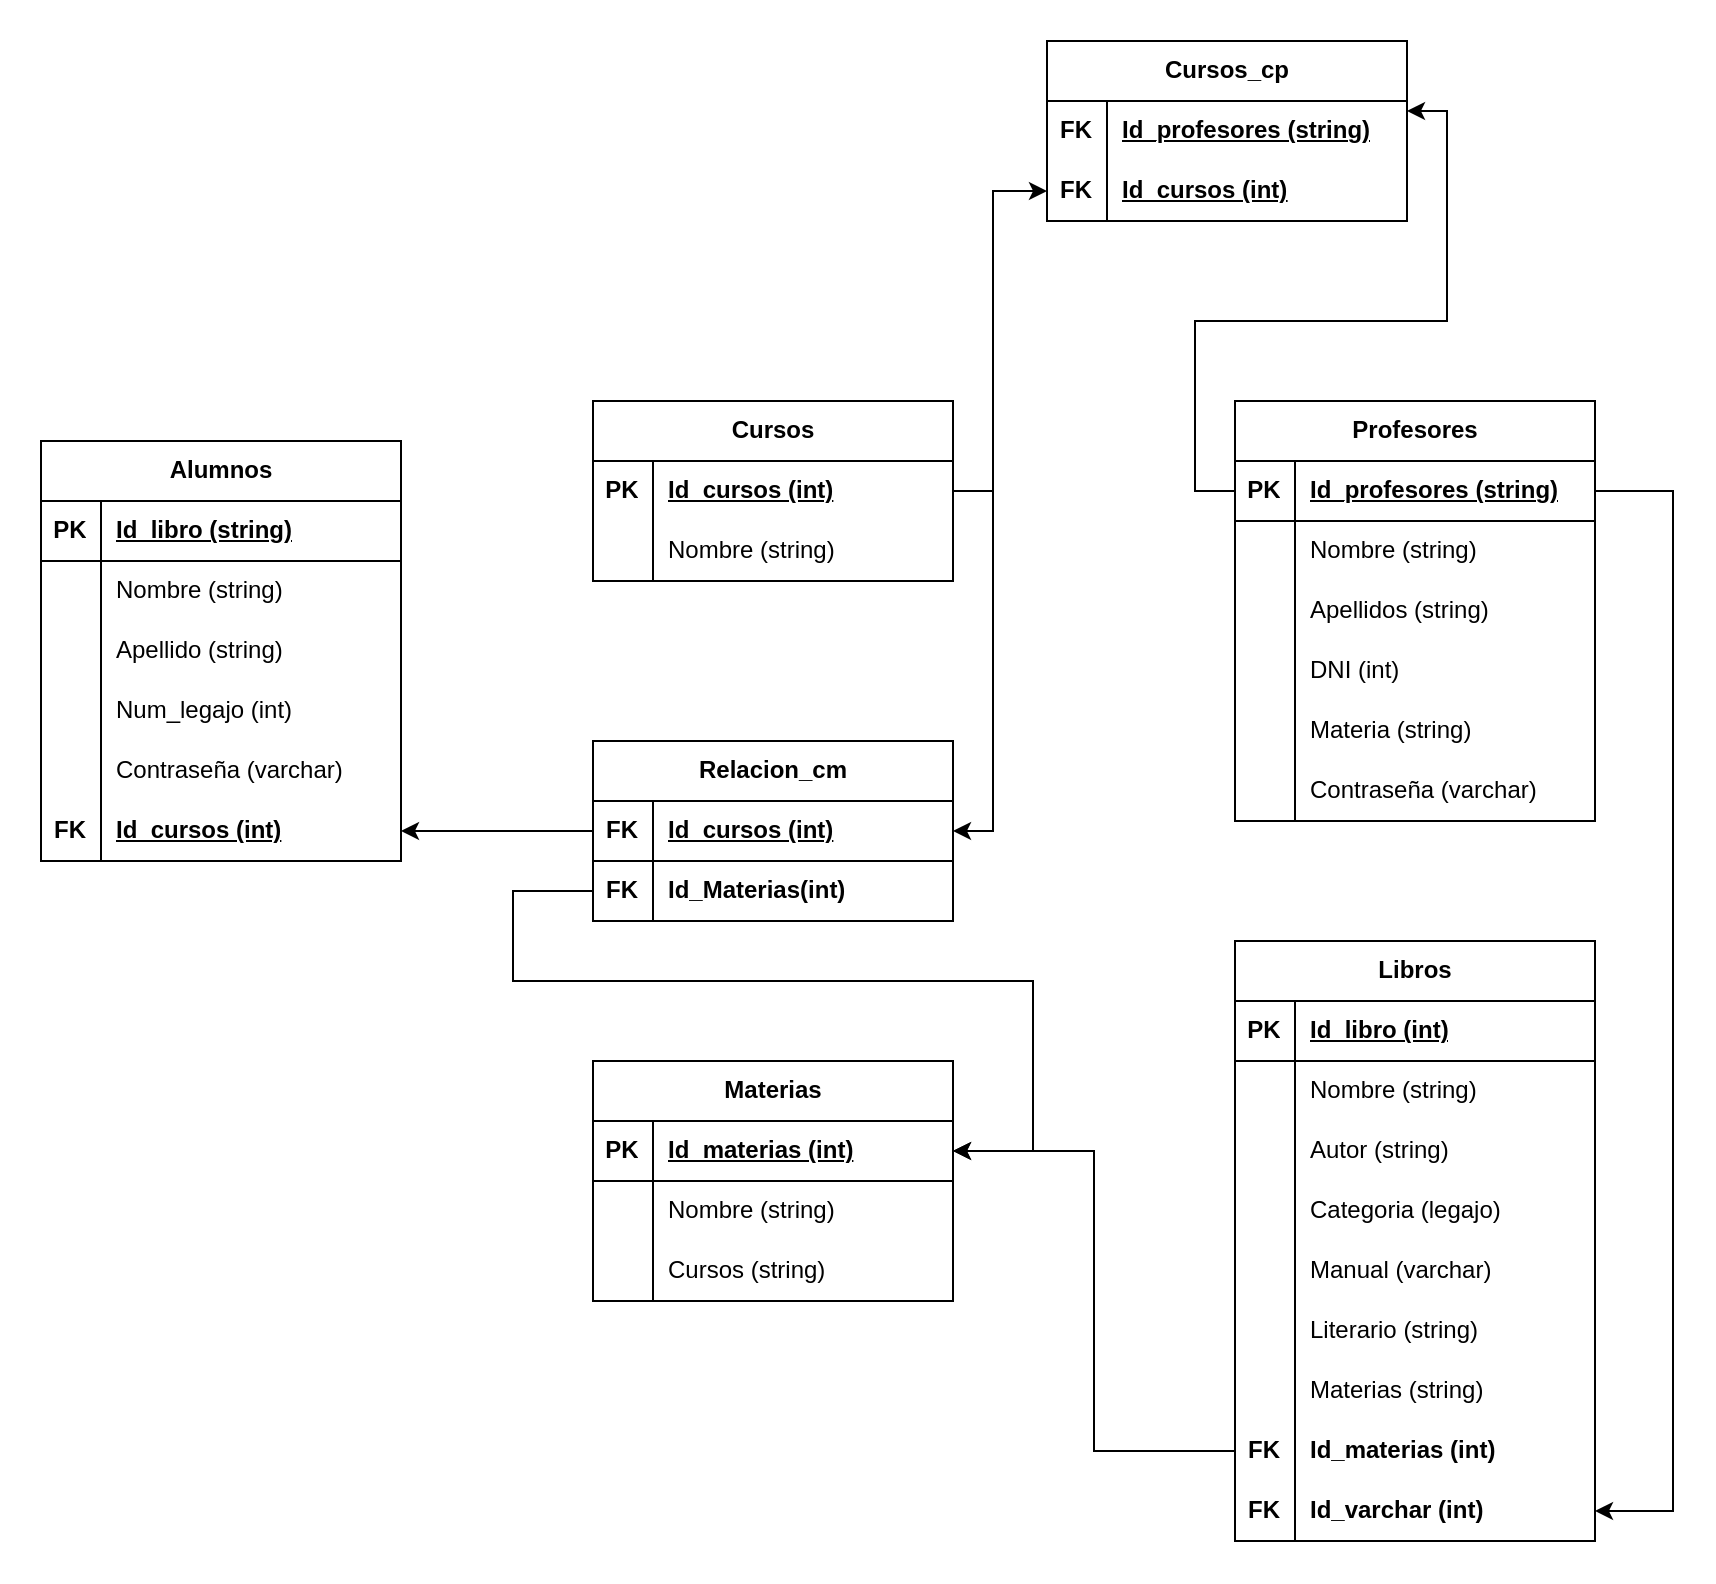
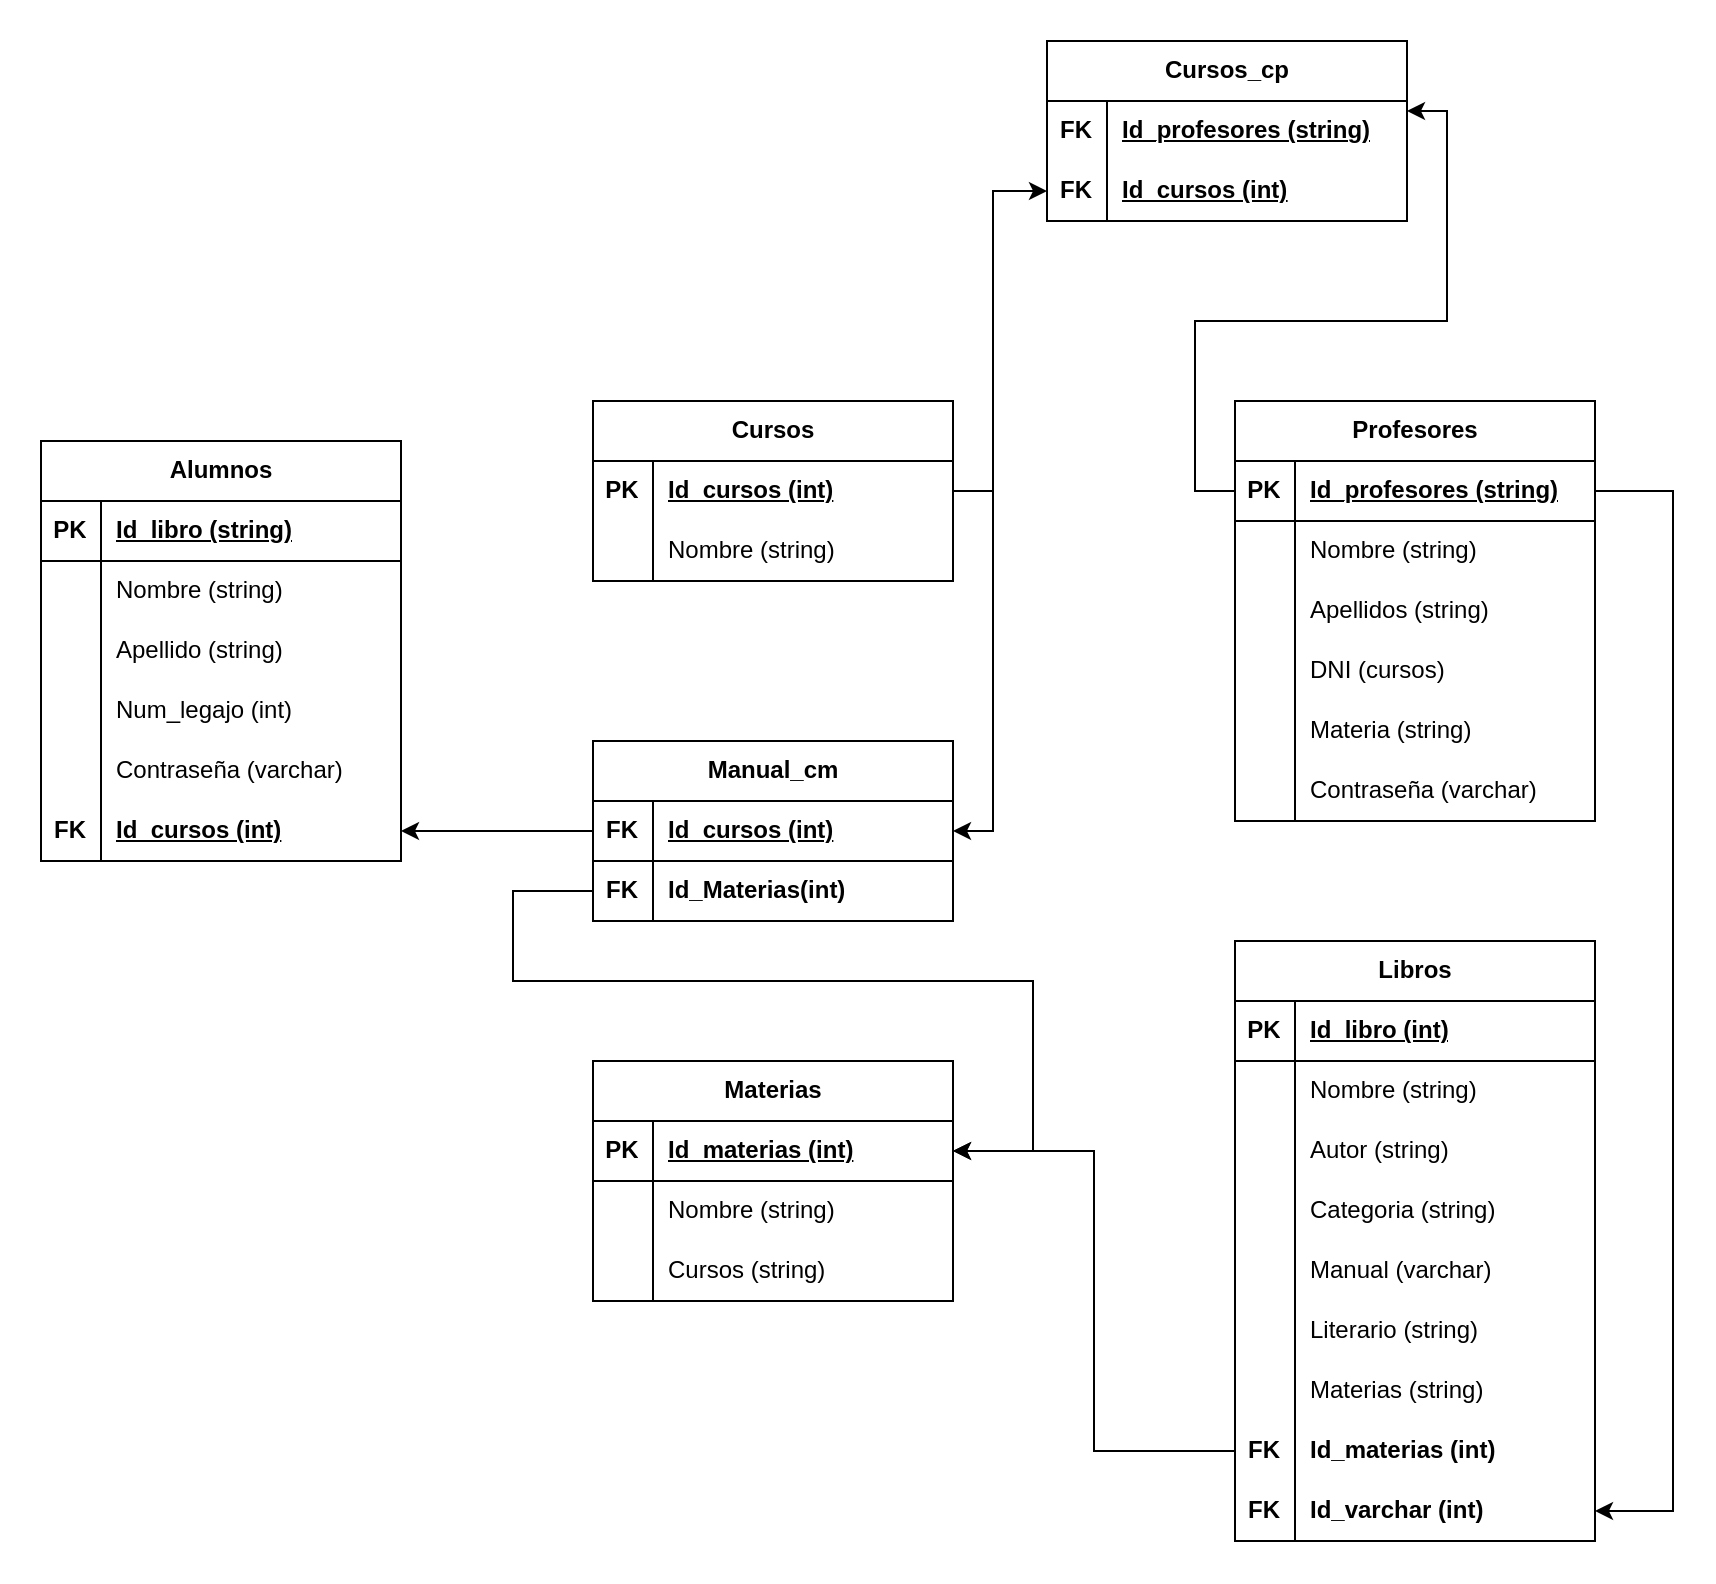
node "DNI (int)": label "DNI (int)" -> "DNI (cursos)"
node "Relacion_cm": label "Relacion_cm" -> "Manual_cm"
node "Categoria (legajo)": label "Categoria (legajo)" -> "Categoria (string)"
